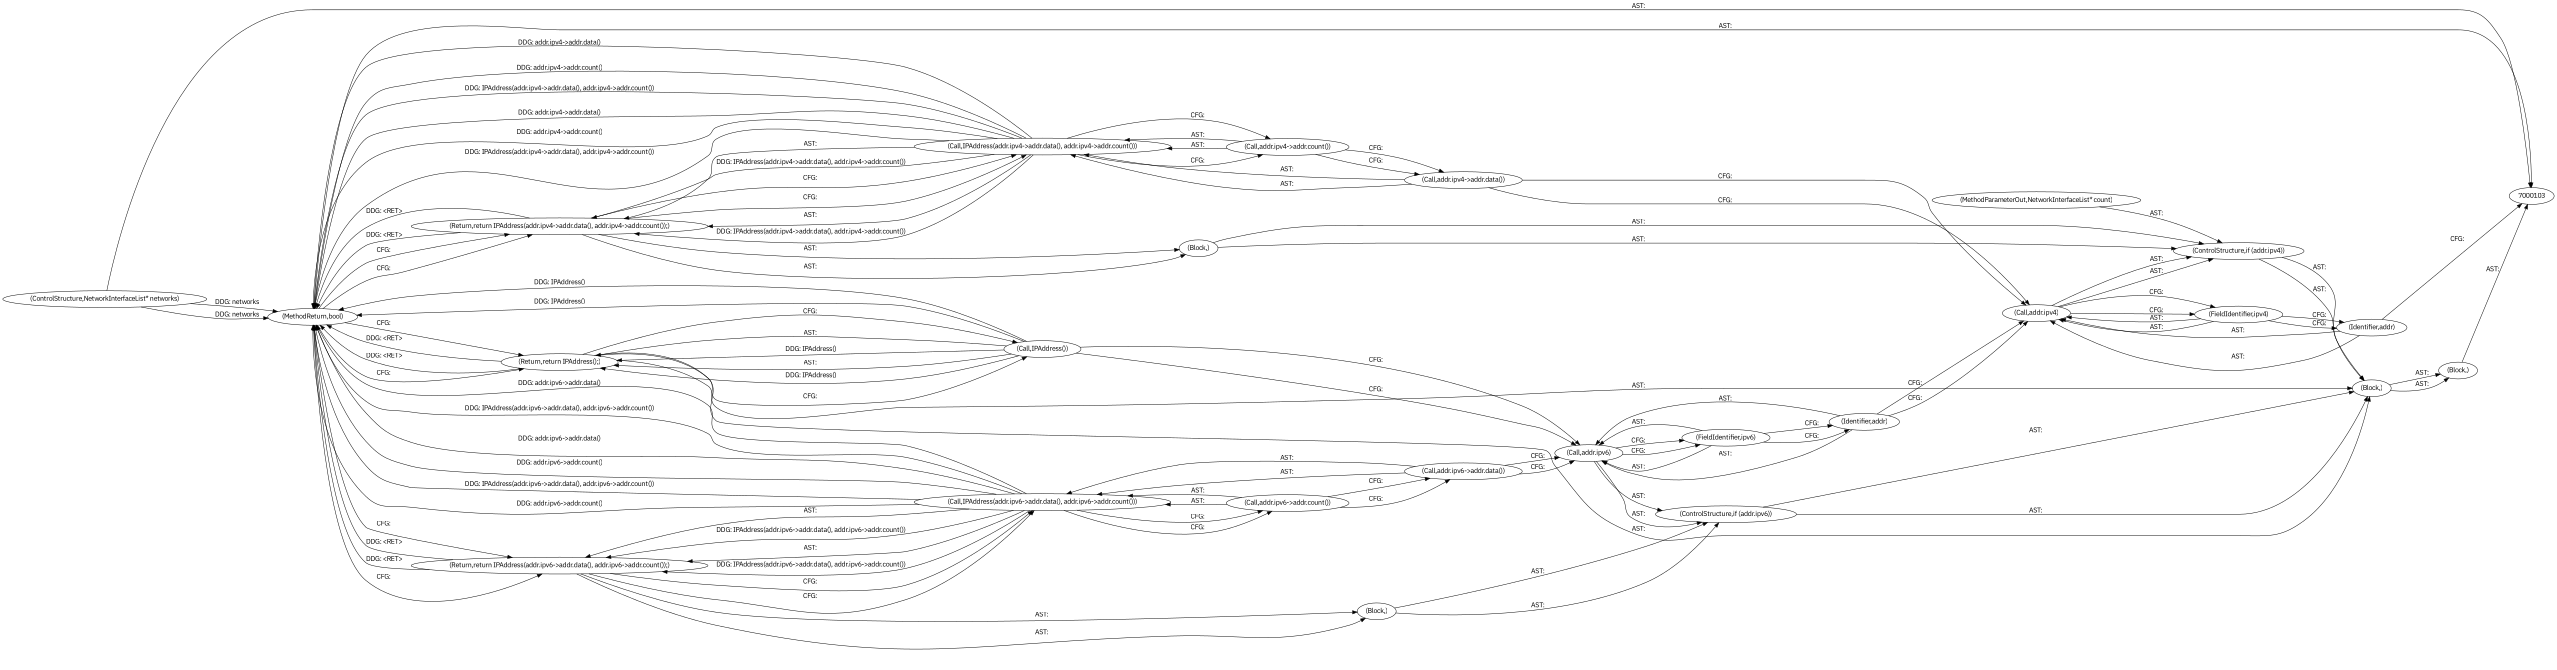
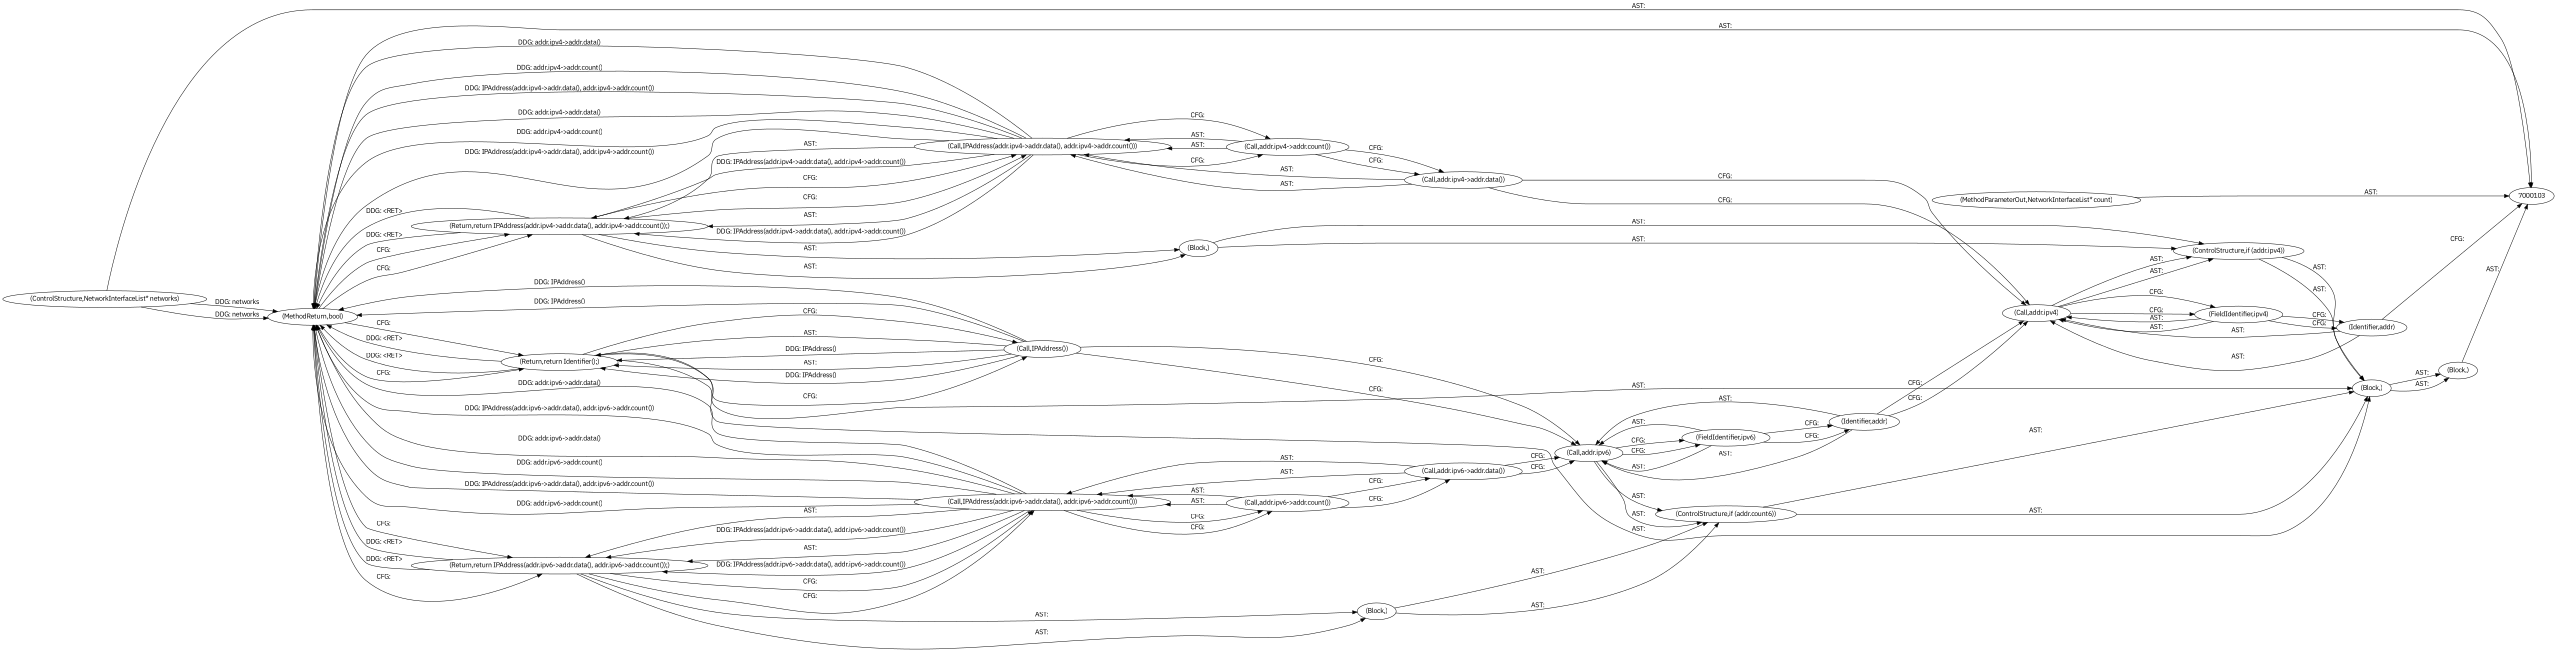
edge "(MethodParameterOut,NetworkInterfaceList* count)" -> "(ControlStructure,if (addr.ipv4))": now "(MethodParameterOut,NetworkInterfaceList* count)" -> "7000103"
node "(Return,return IPAddress();)": label "(Return,return IPAddress();)" -> "(Return,return Identifier();)"
node "(ControlStructure,if (addr.ipv6))": label "(ControlStructure,if (addr.ipv6))" -> "(ControlStructure,if (addr.count6))"
